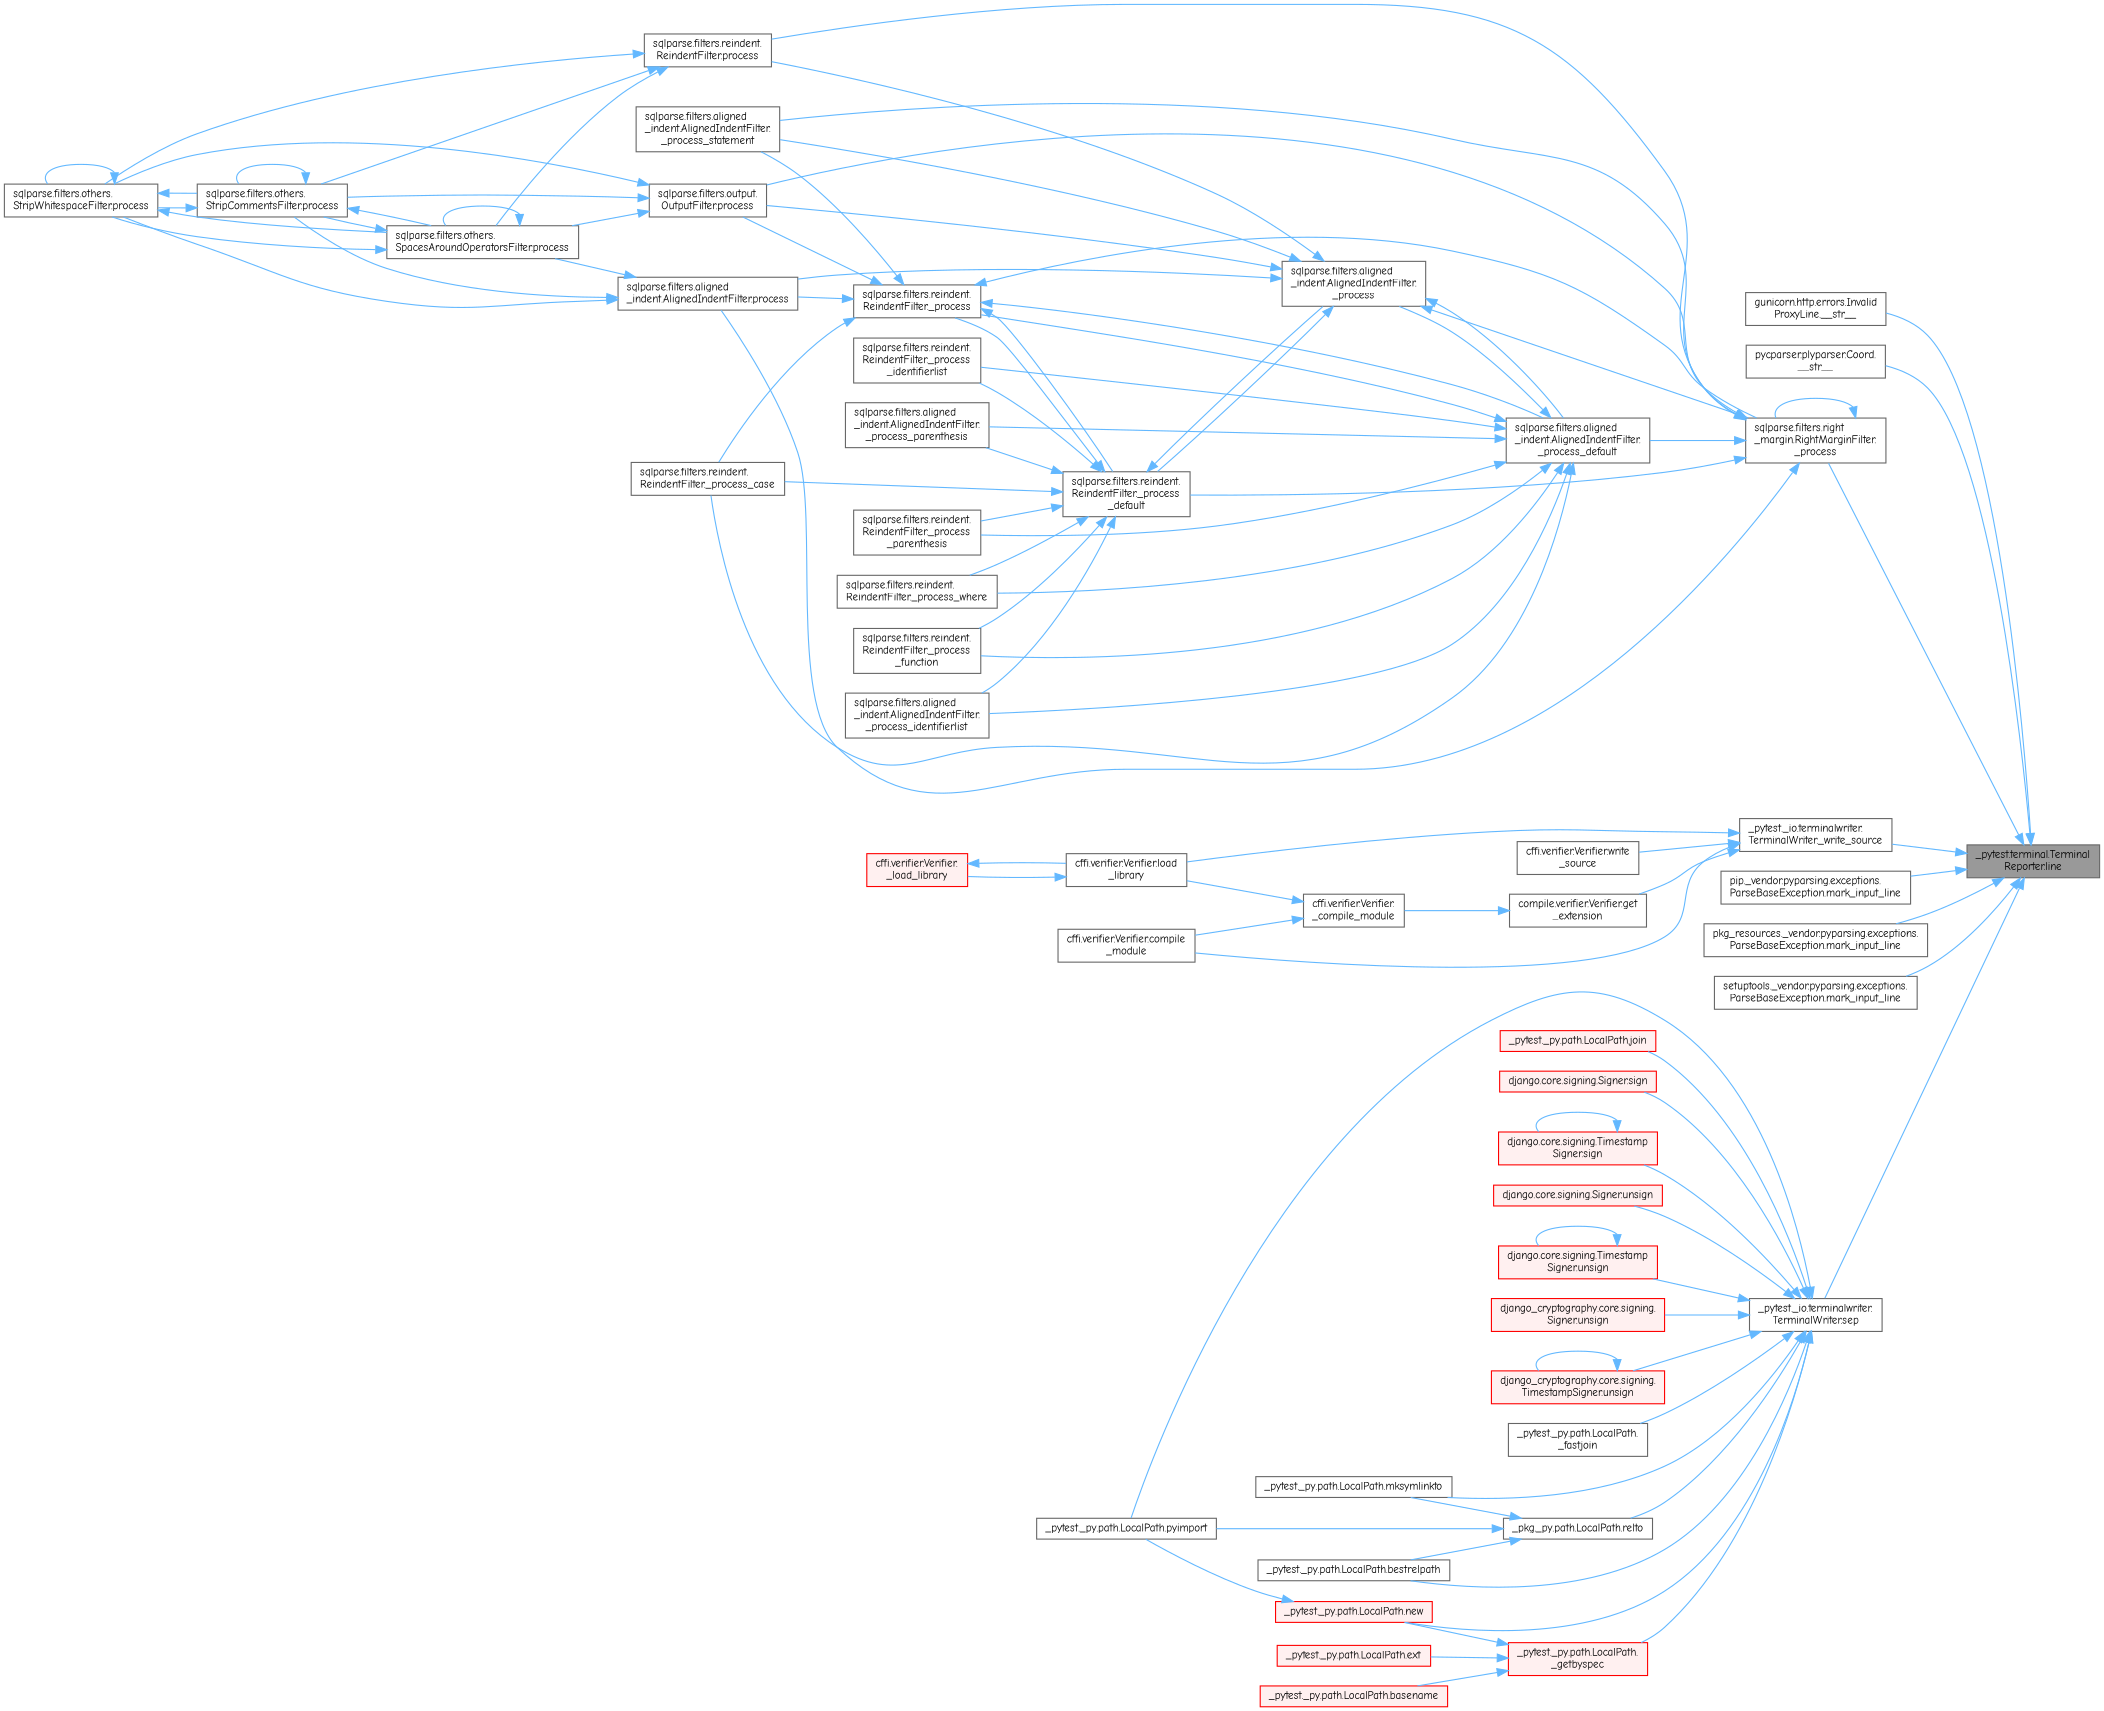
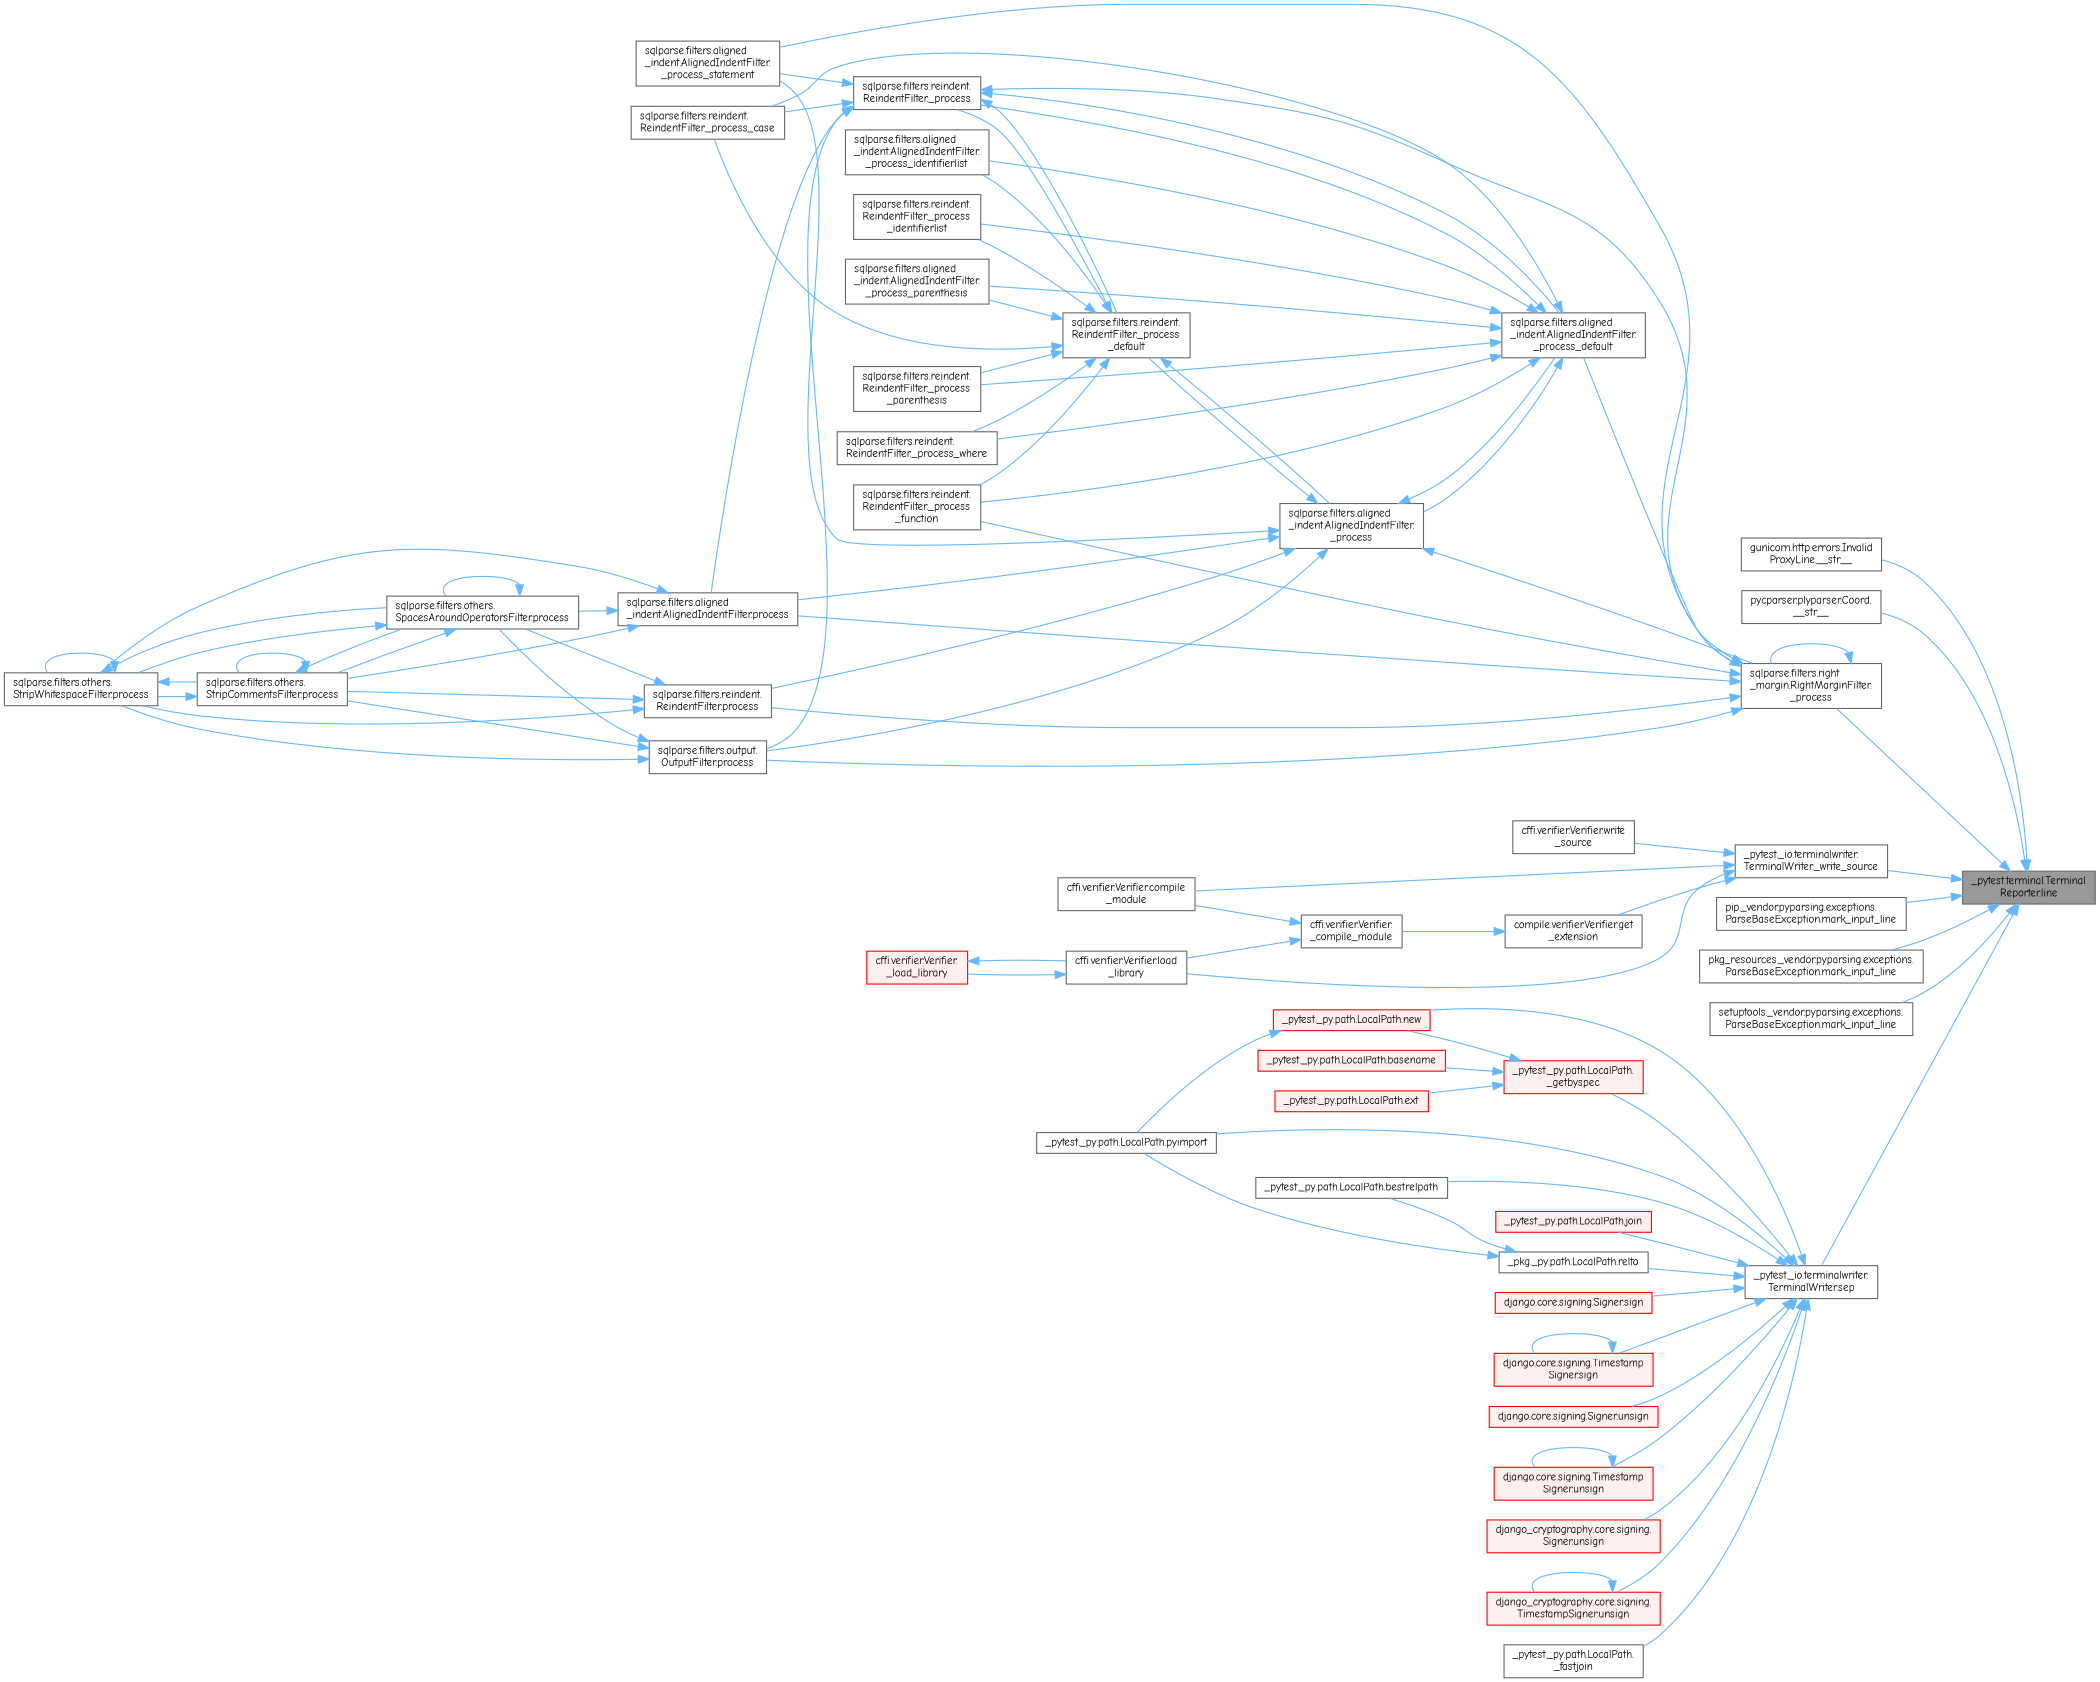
edge "sqlparse.filters.reindent. ReindentFilter._process _default" -> "sqlparse.filters.right _margin.RightMarginFilter. _process": now "sqlparse.filters.reindent. ReindentFilter._process _function" -> "sqlparse.filters.right _margin.RightMarginFilter. _process"
node "_pytest._py.path.LocalPath.mksymlinkto": removed
